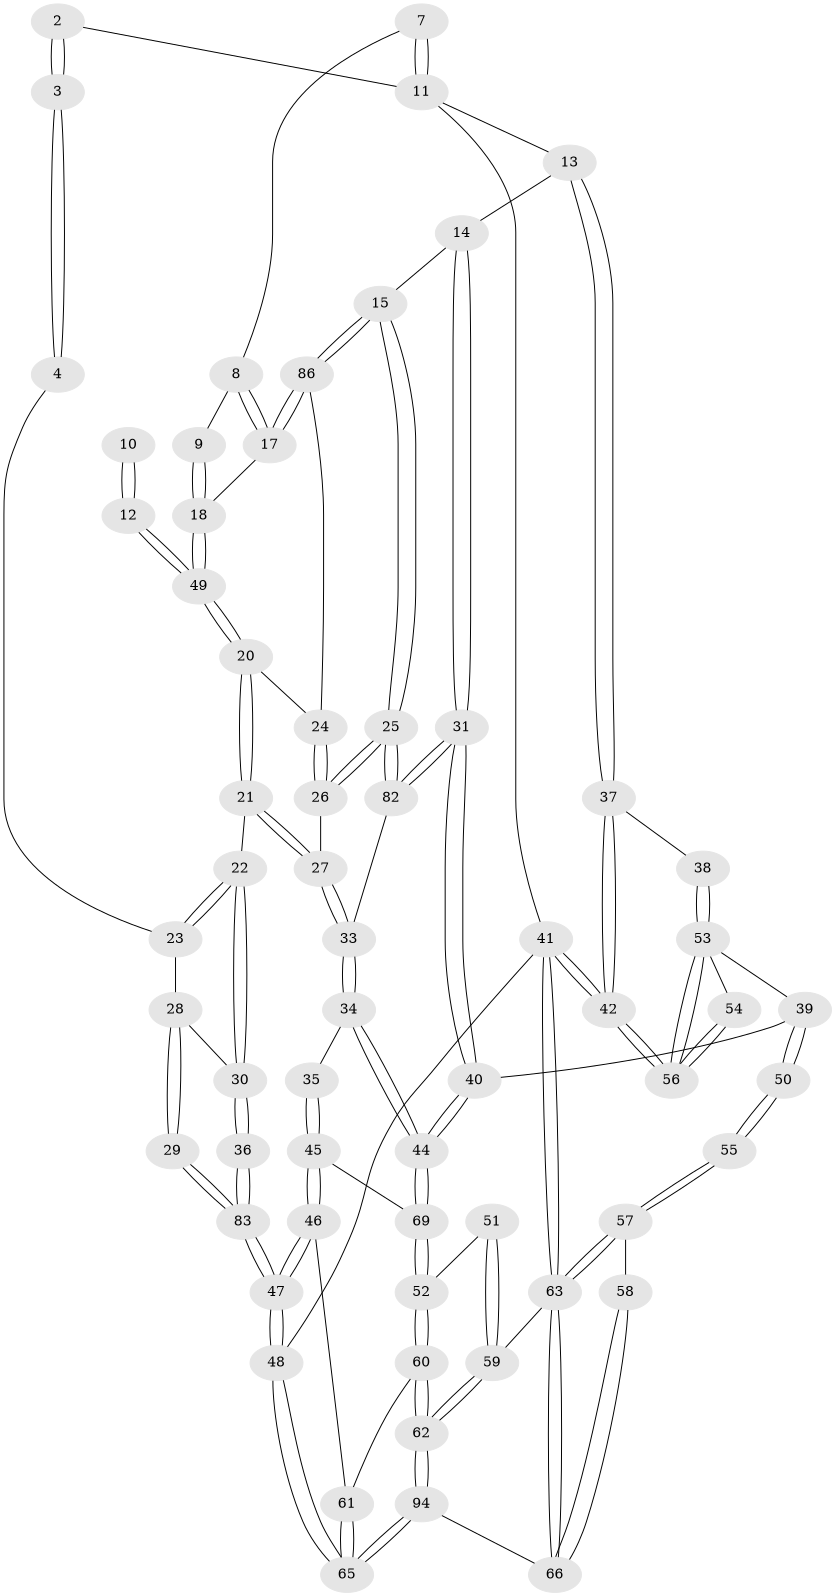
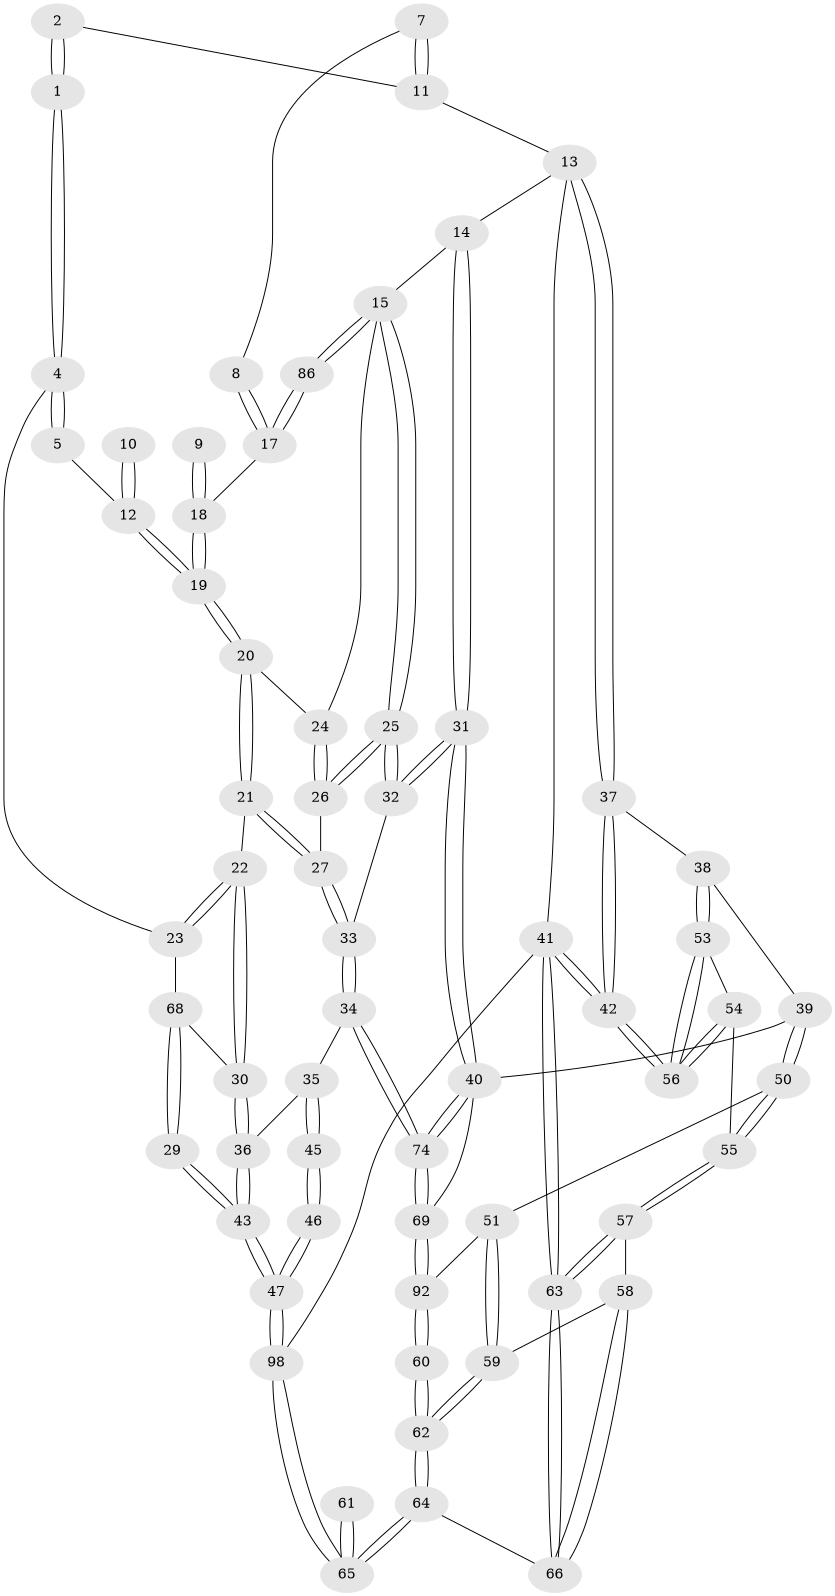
node "3": label "3" -> "1"
edge "8" -- "9": removed
node "5": added
edge "11" -- "41": now "13" -- "41"
edge "86" -- "24": now "15" -- "24"
node "49": label "49" -> "19"
node "82": label "82" -> "32"
edge "53" -- "39": now "38" -- "39"
node "28": label "28" -> "68"
edge "54" -- "55": added
edge "35" -- "36": added
node "44": label "44" -> "74"
edge "50" -- "51": added
edge "45" -- "69": now "40" -- "69"
node "83": label "83" -> "43"
node "52": label "52" -> "92"
edge "63" -- "59": now "58" -- "59"
node "48": label "48" -> "98"
edge "46" -- "61": removed
edge "60" -- "61": removed
node "94": label "94" -> "64"
